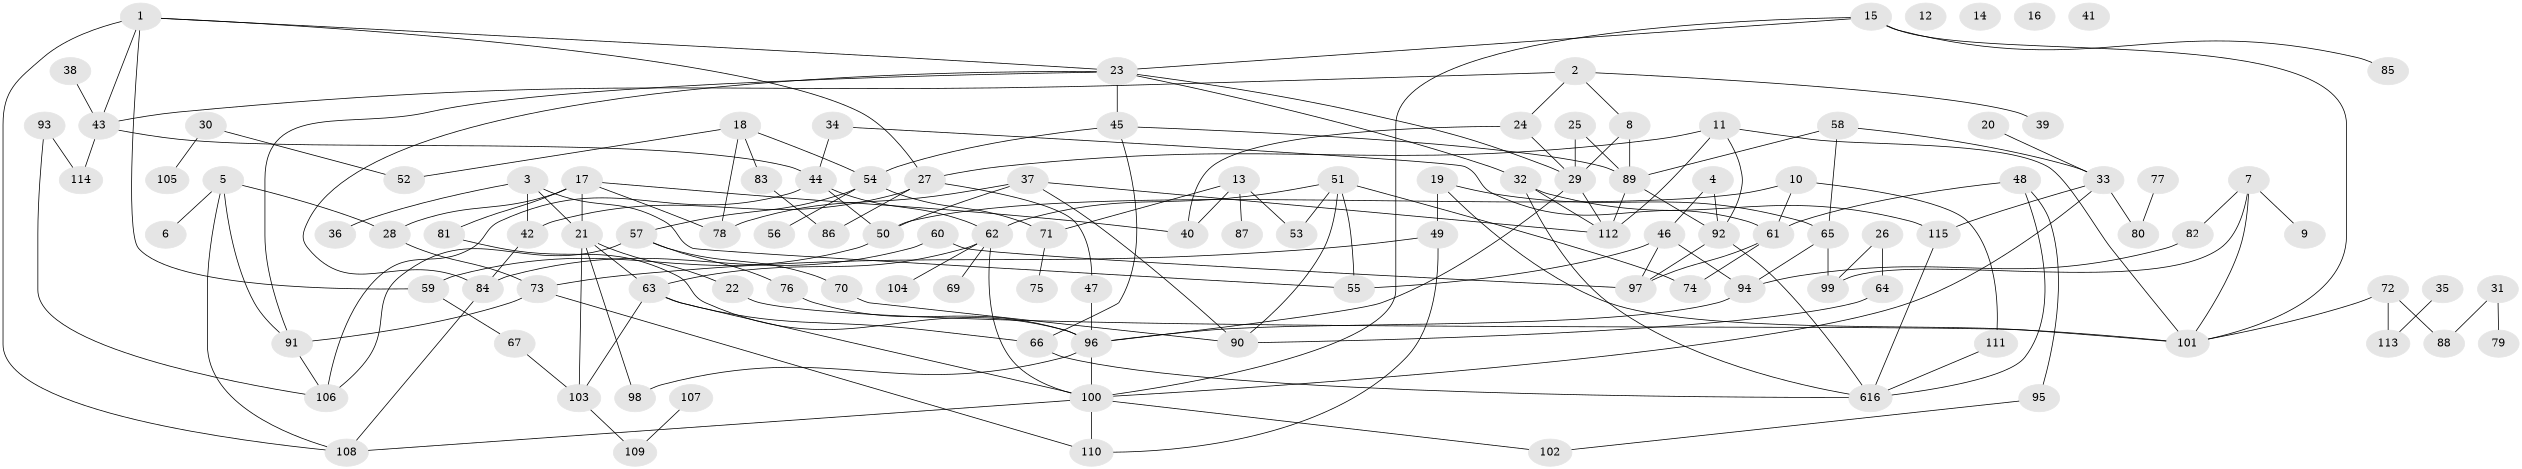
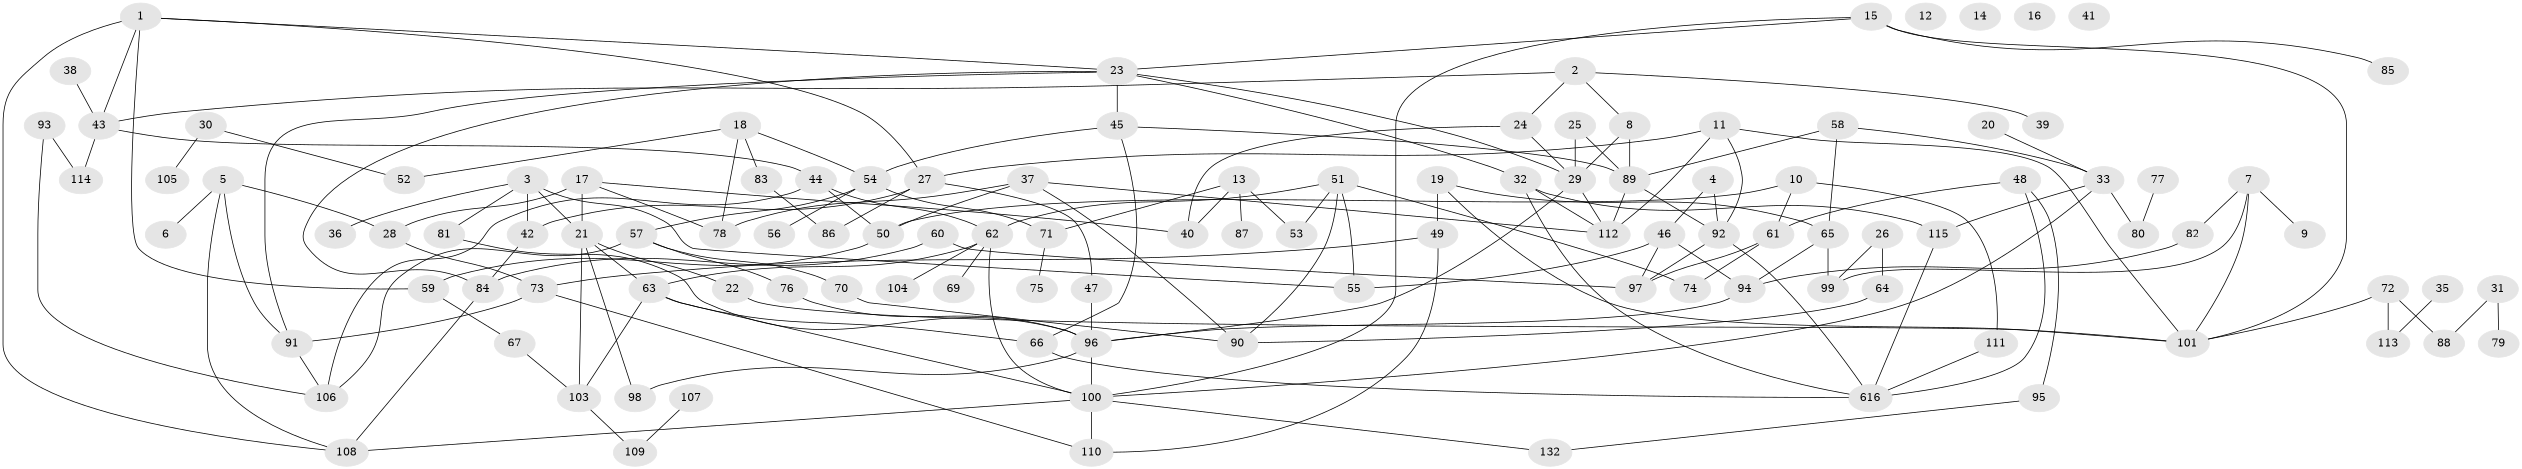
node "34": removed
edge "17" -- "81": now "3" -- "81"
node "102": label "102" -> "132"
